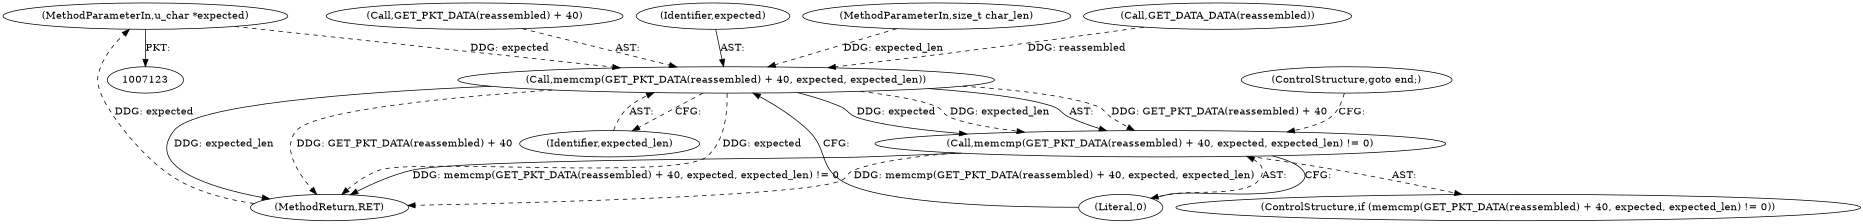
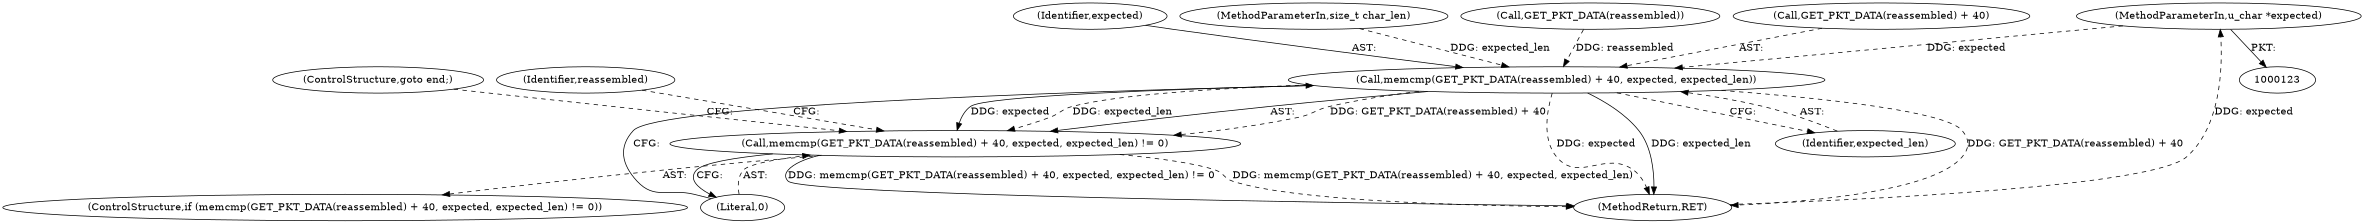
node "(Call,GET_DATA_DATA(reassembled))": label "(Call,GET_DATA_DATA(reassembled))" -> "(Call,GET_PKT_DATA(reassembled))"
node "1007123": label "1007123" -> "1000123"
node "(Identifier,reassembled)": added
